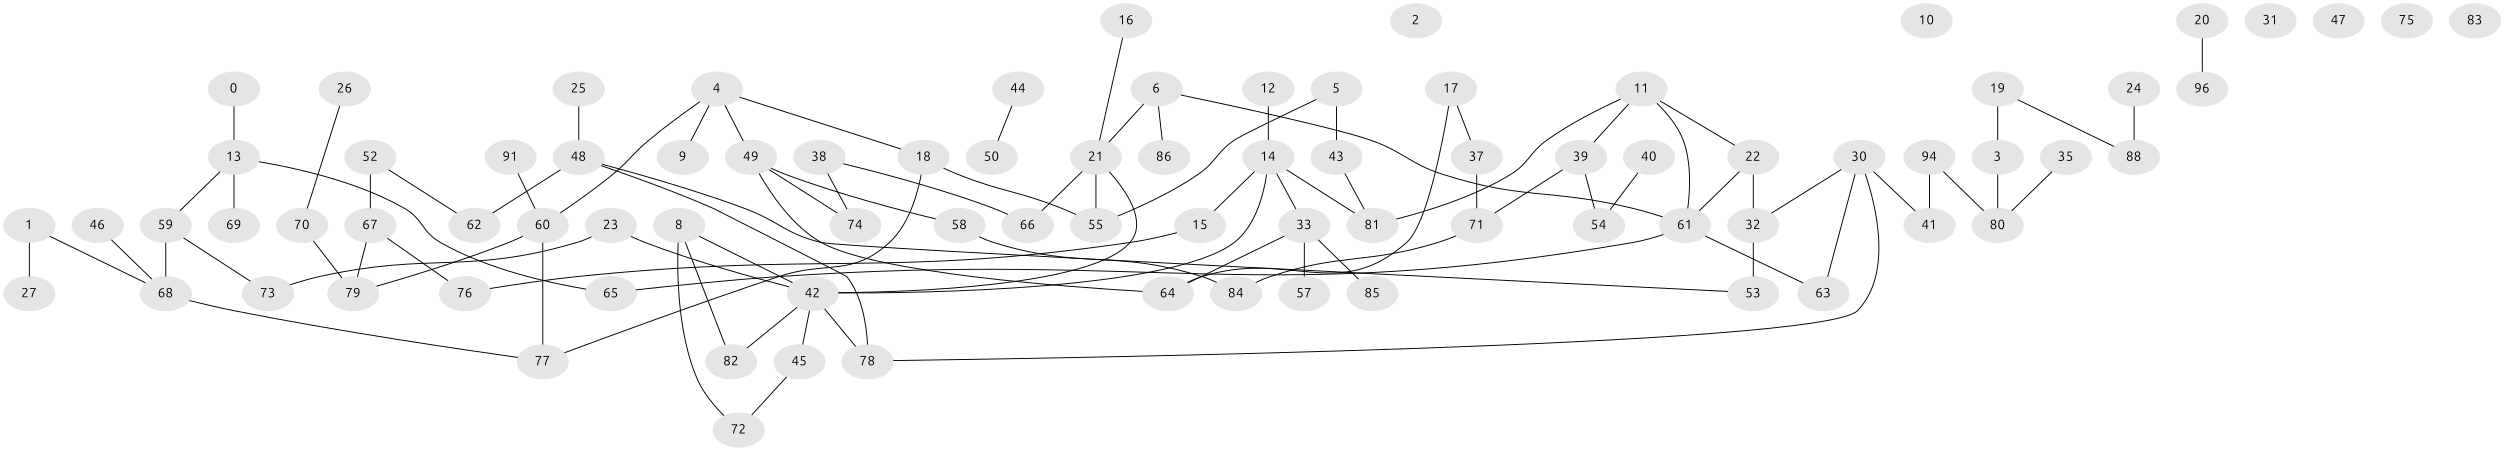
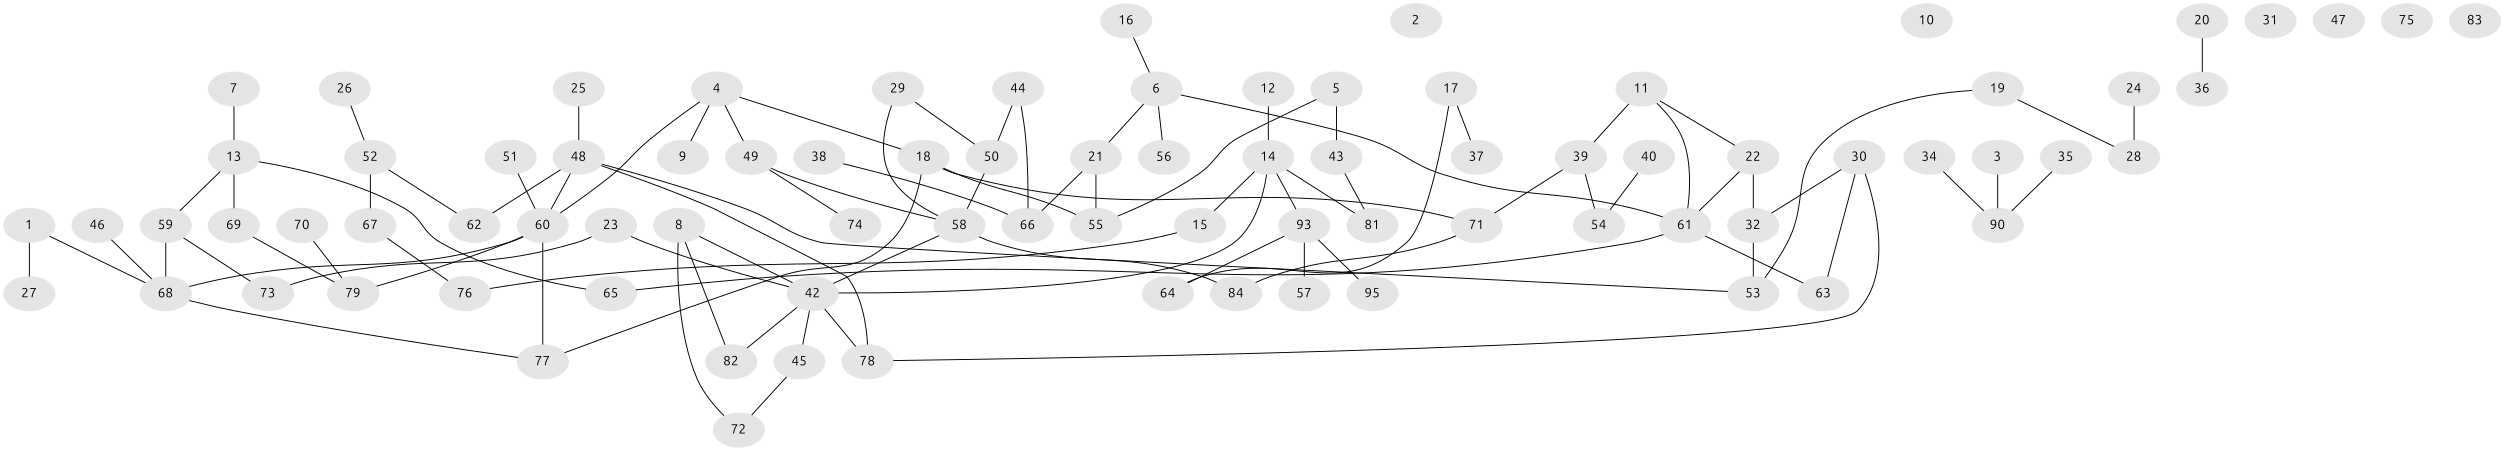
node "0": label "0" -> "7"
node "29": added
edge "16" -- "21": now "16" -- "6"
node "96": label "96" -> "36"
edge "19" -- "3": now "19" -- "53"
edge "26" -- "70": now "26" -- "52"
node "91": label "91" -> "51"
edge "44" -- "66": added
node "86": label "86" -> "56"
node "94": label "94" -> "34"
node "88": label "88" -> "28"
edge "11" -- "81": removed
edge "38" -- "74": removed
edge "48" -- "60": added
edge "50" -- "58": added
edge "37" -- "71": now "18" -- "71"
node "33": label "33" -> "93"
node "41": removed
node "80": label "80" -> "90"
edge "67" -- "79": now "69" -- "79"
edge "60" -- "68": added
edge "21" -- "42": now "58" -- "42"
edge "49" -- "64": removed
node "85": label "85" -> "95"
